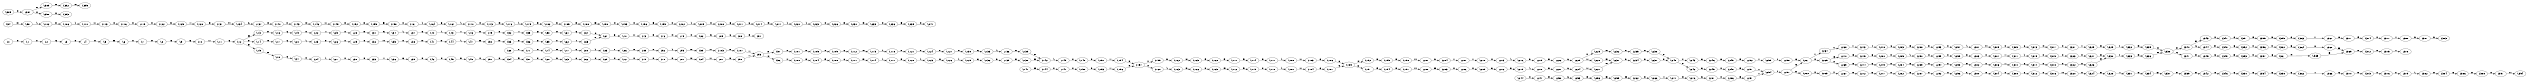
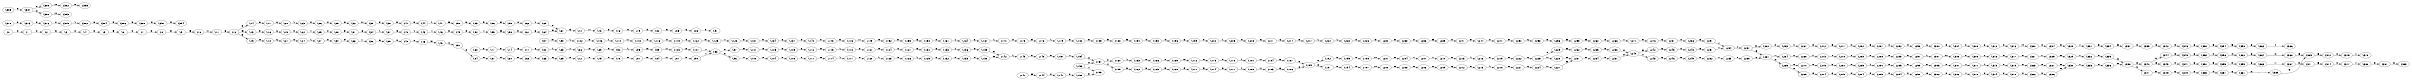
edge "S241" -> "S244": added, label "P"
edge "S153" -> "S156": reversed
edge "S366" -> "S370": removed, label "G"
